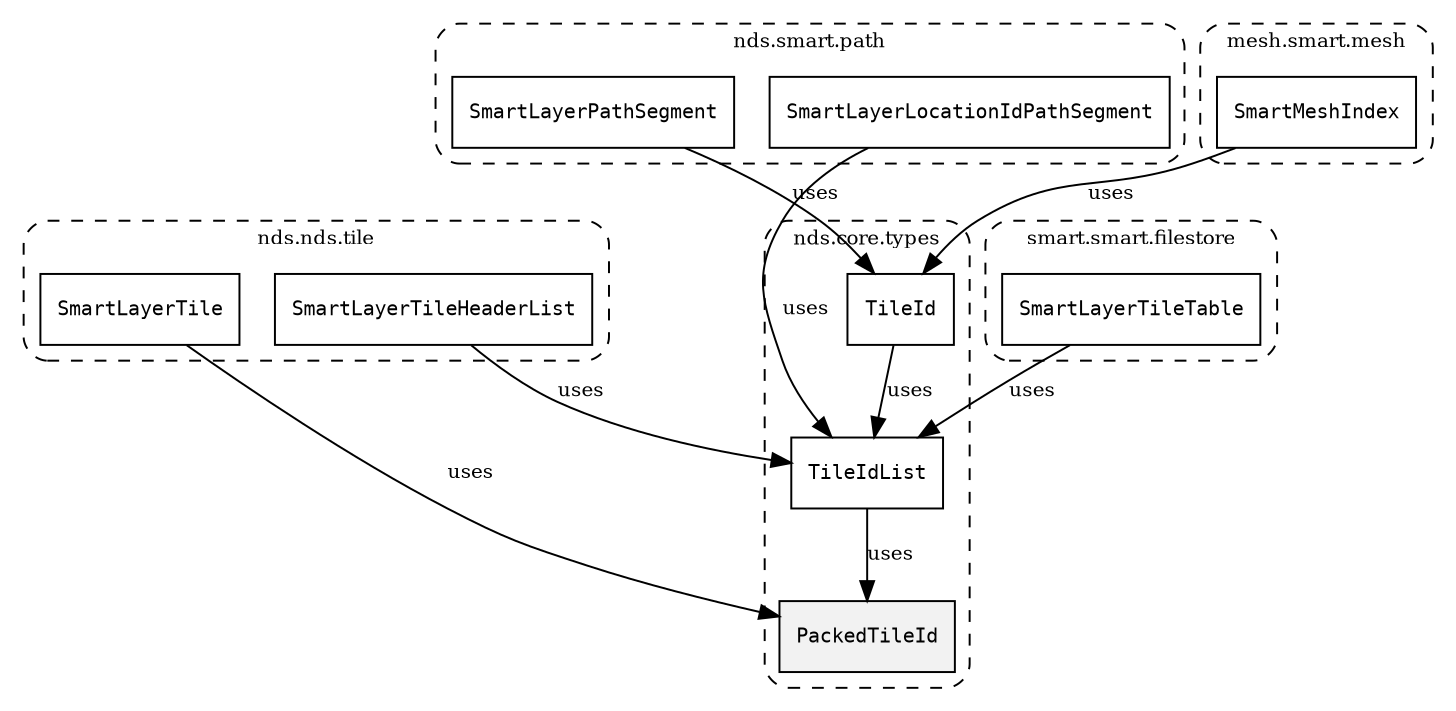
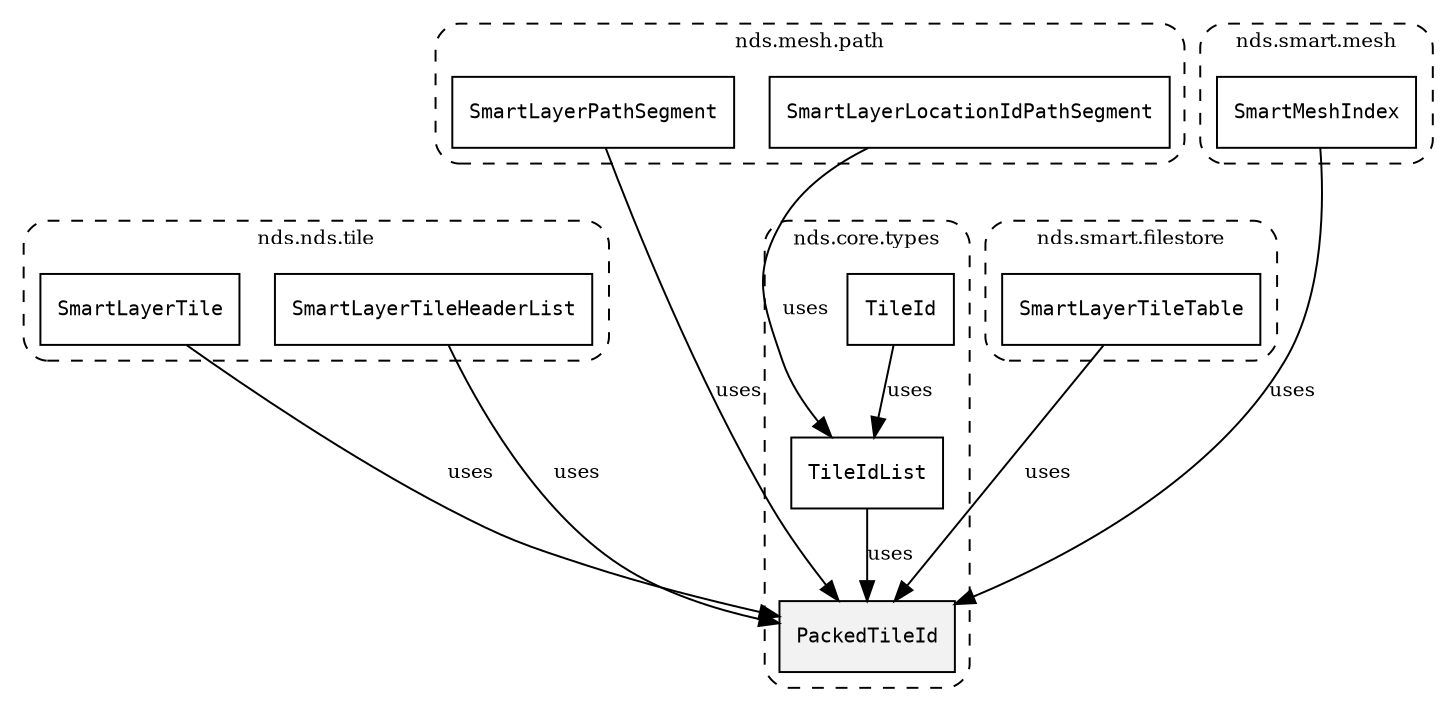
cluster "nds.smart.path": label "nds.smart.path" -> "nds.mesh.path"
cluster "mesh.smart.mesh": label "mesh.smart.mesh" -> "nds.smart.mesh"
edge "SmartMeshIndex" -> "TileId": now "SmartMeshIndex" -> "PackedTileId"
edge "SmartLayerPathSegment" -> "TileId": now "SmartLayerPathSegment" -> "PackedTileId"
cluster "smart.smart.filestore": label "smart.smart.filestore" -> "nds.smart.filestore"
edge "SmartLayerTileTable" -> "TileIdList": now "SmartLayerTileTable" -> "PackedTileId"
edge "SmartLayerTileHeaderList" -> "TileIdList": now "SmartLayerTileHeaderList" -> "PackedTileId"
